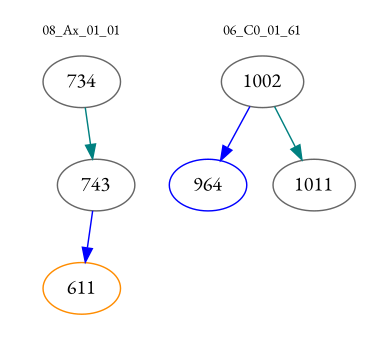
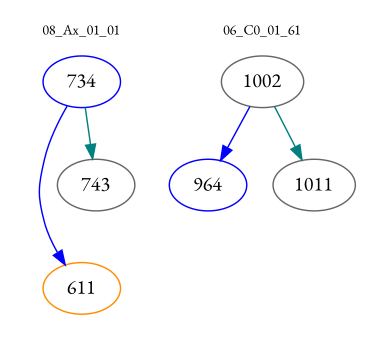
node "734": color gray40 -> blue
edge "743" -> "611": now "734" -> "611"
